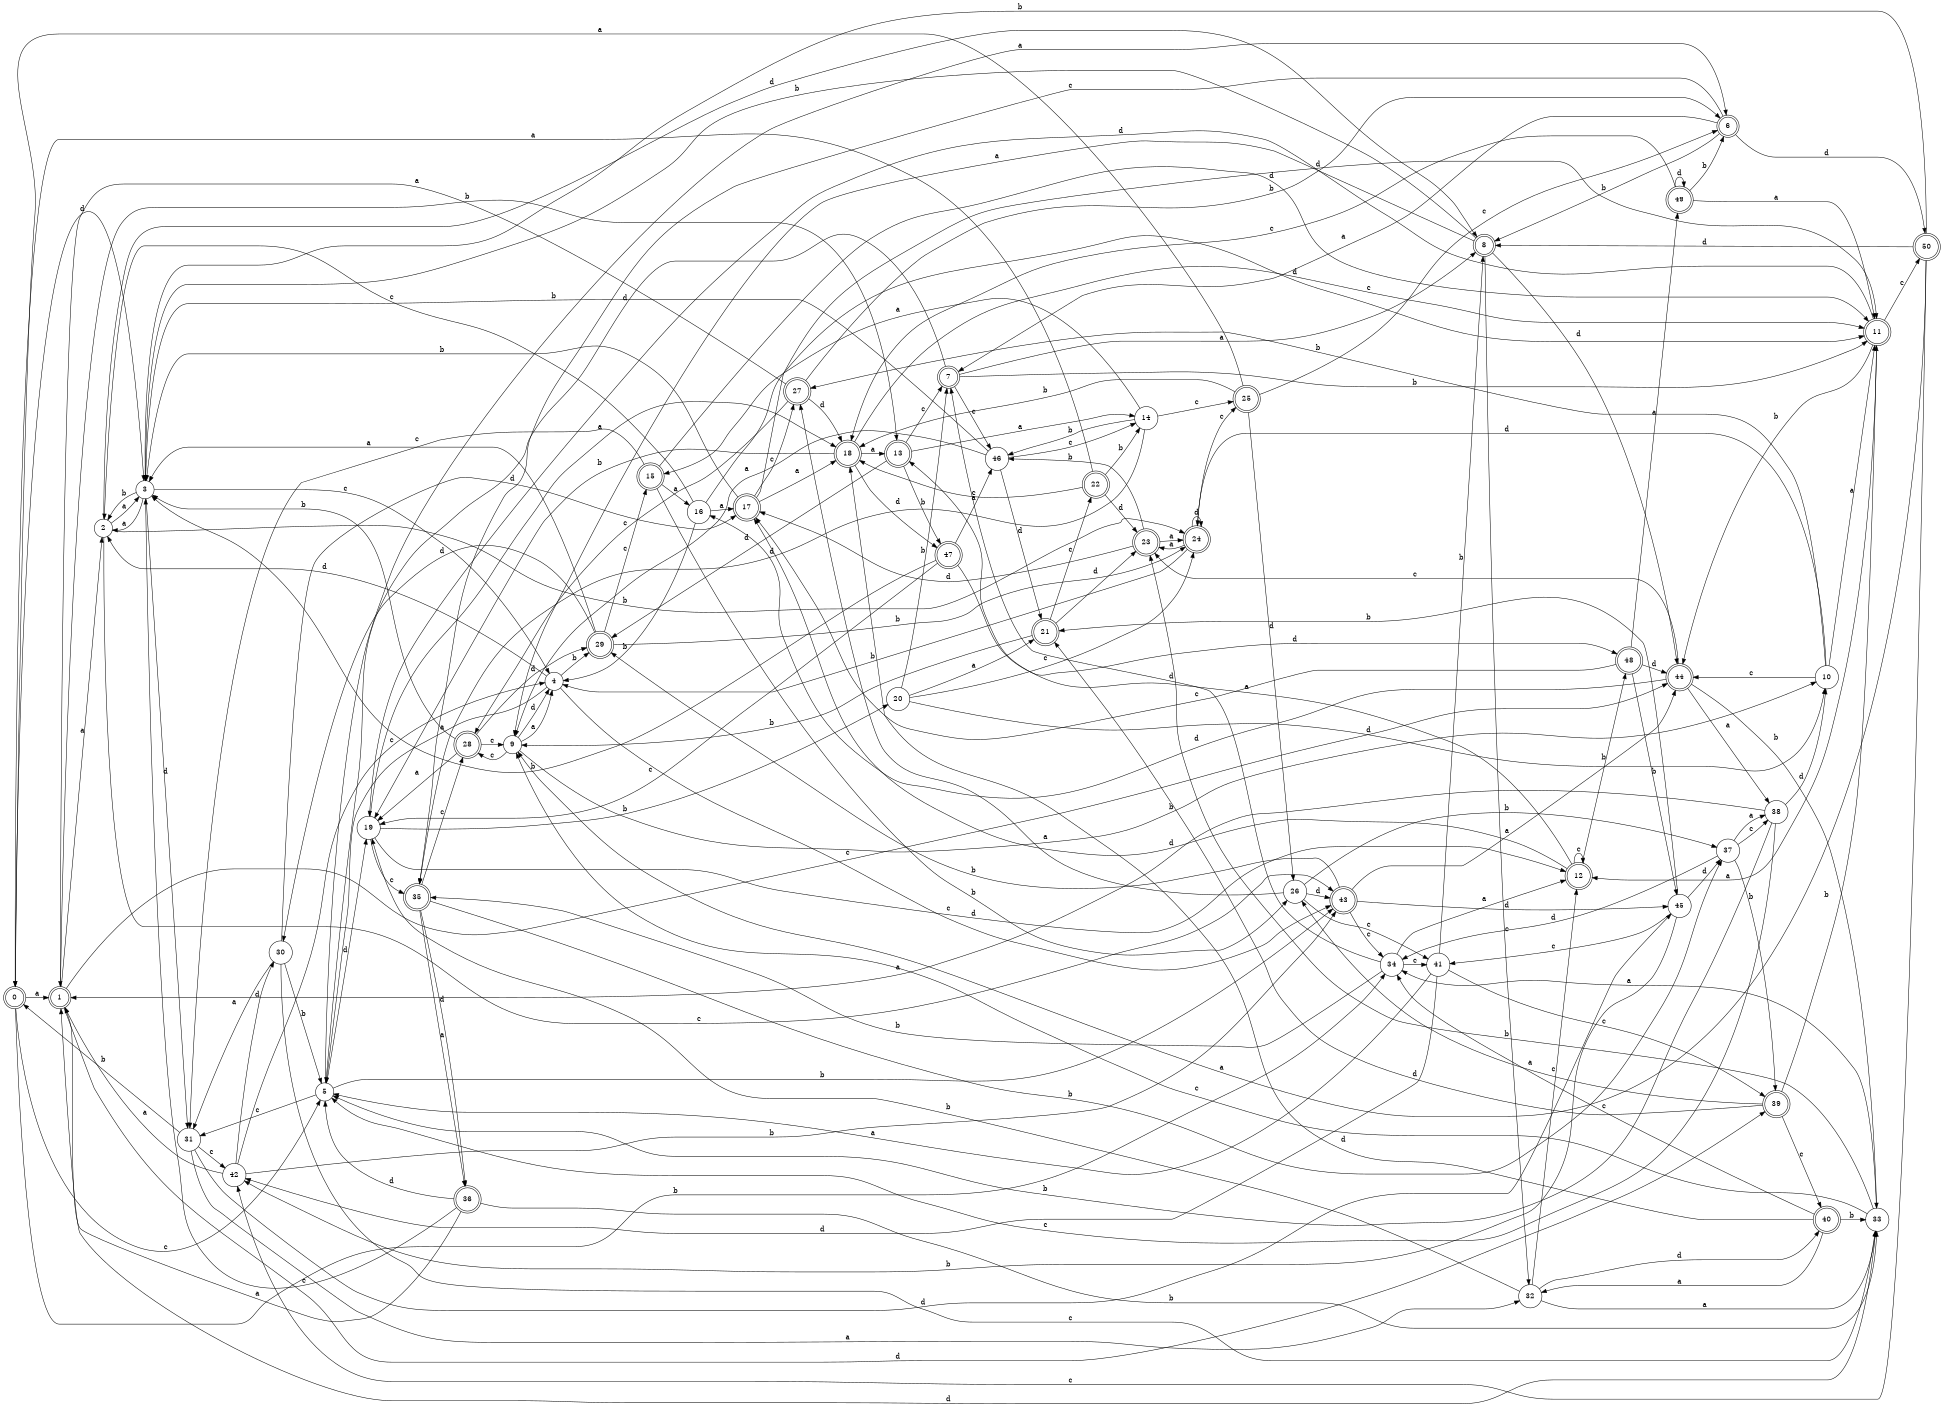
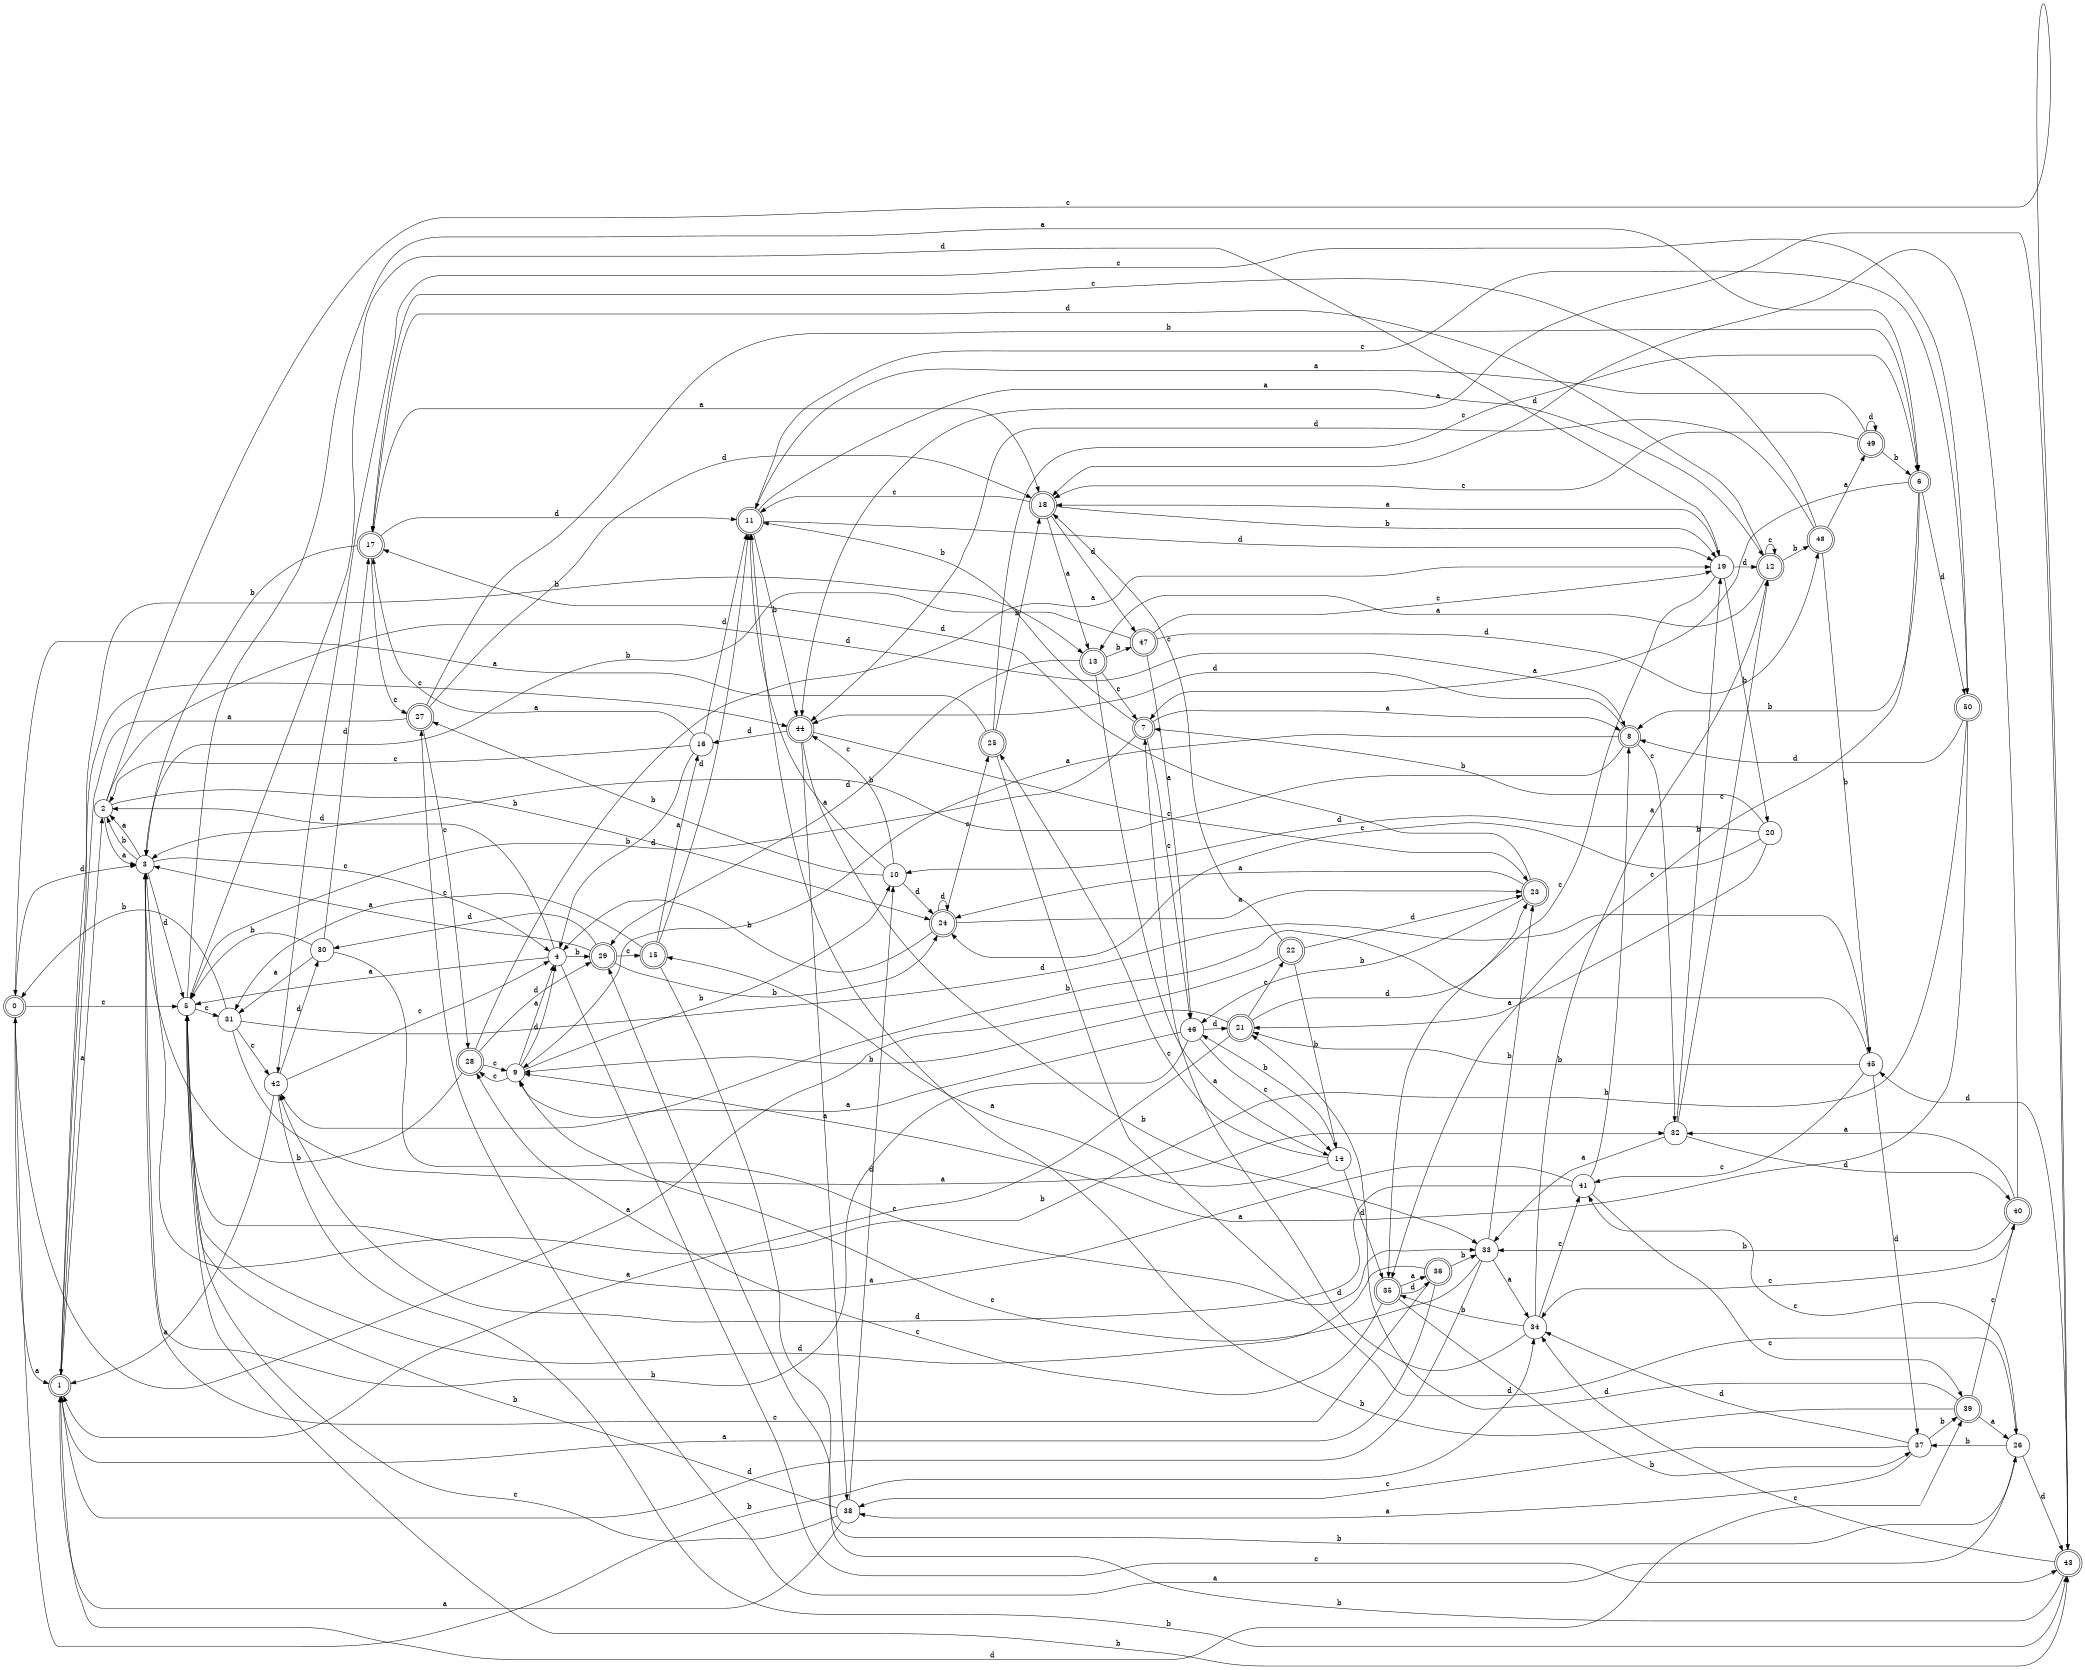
edge "3" -> "31": now "3" -> "5"
edge "21" -> "1": added, label "a"
